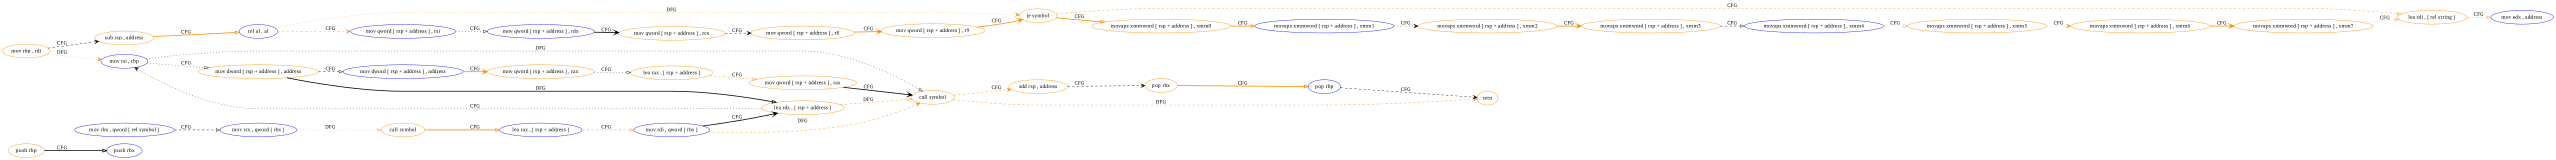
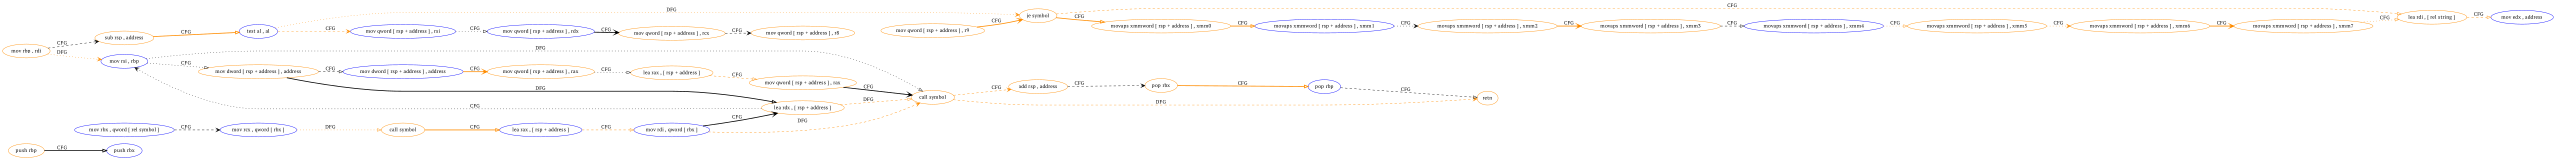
node "rel al , al": label "rel al , al" -> "test al , al"
edge "mov qword [ rsp + address ] , r8" -> "mov qword [ rsp + address ] , r9": removed, label "CFG"
edge "pop rbp" -> "retn": arrowhead vee -> onormal
edge "mov rbx , qword [ rel symbol ]" -> "mov rcx , qword [ rbx ]": arrowhead onormal -> vee
